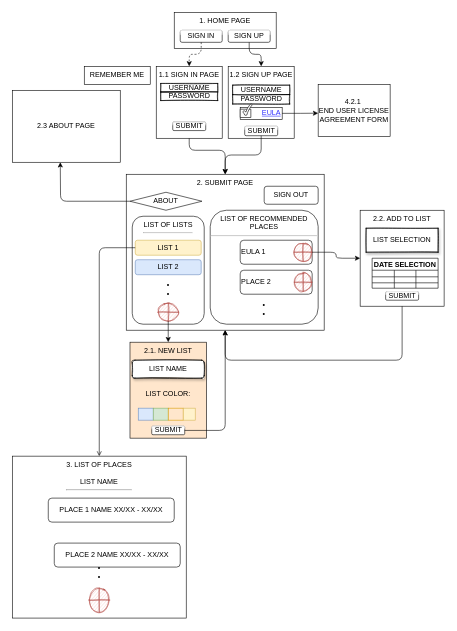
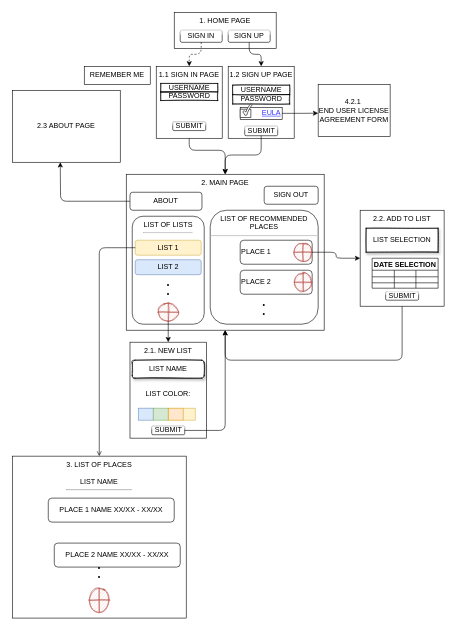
node "2. SUBMIT PAGE": label "2. SUBMIT PAGE" -> "2. MAIN PAGE"
node "ABOUT": shape diamond -> rounded rectangle
node "EULA 1": label "EULA 1" -> "PLACE 1"
node "2.1. NEW LIST LIST COLOR:": fillcolor #ffe6cc -> #ffffff
